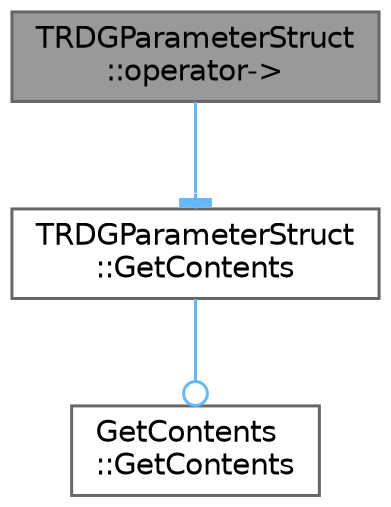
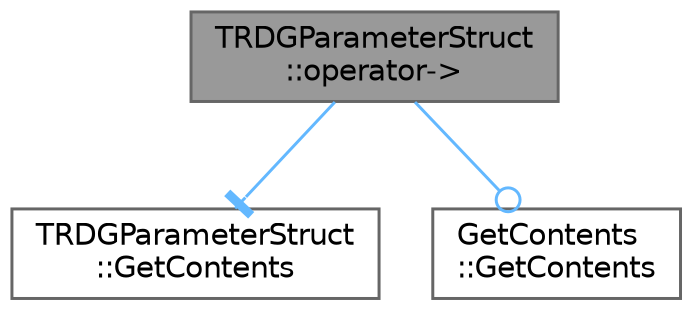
edge "TRDGParameterStruct ::GetContents" -> "GetContents ::GetContents": now "TRDGParameterStruct ::operator->" -> "GetContents ::GetContents"
